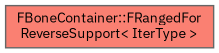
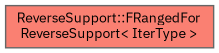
node "FBoneContainer::FRangedFor ReverseSupport< IterType >": label "FBoneContainer::FRangedFor ReverseSupport< IterType >" -> "ReverseSupport::FRangedFor ReverseSupport< IterType >"
